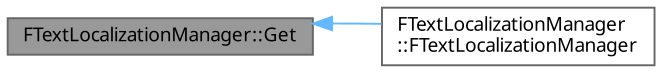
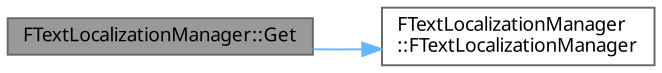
edge "FTextLocalizationManager ::FTextLocalizationManager" -> "FTextLocalizationManager::Get": reversed
